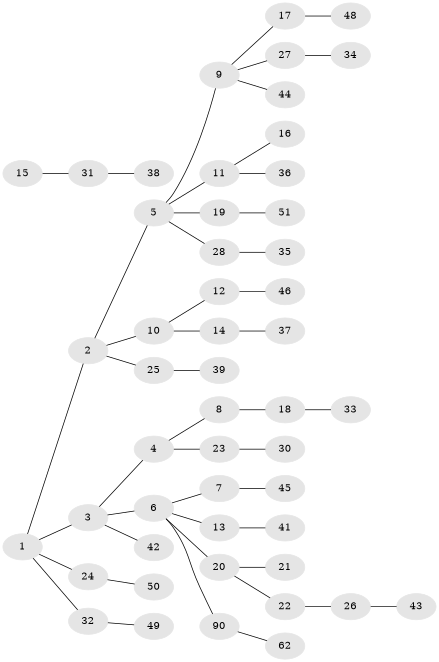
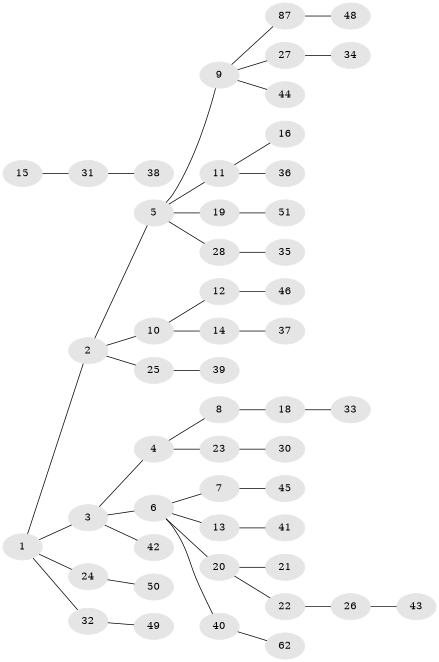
node "17": label "17" -> "87"
node "90": label "90" -> "40"
